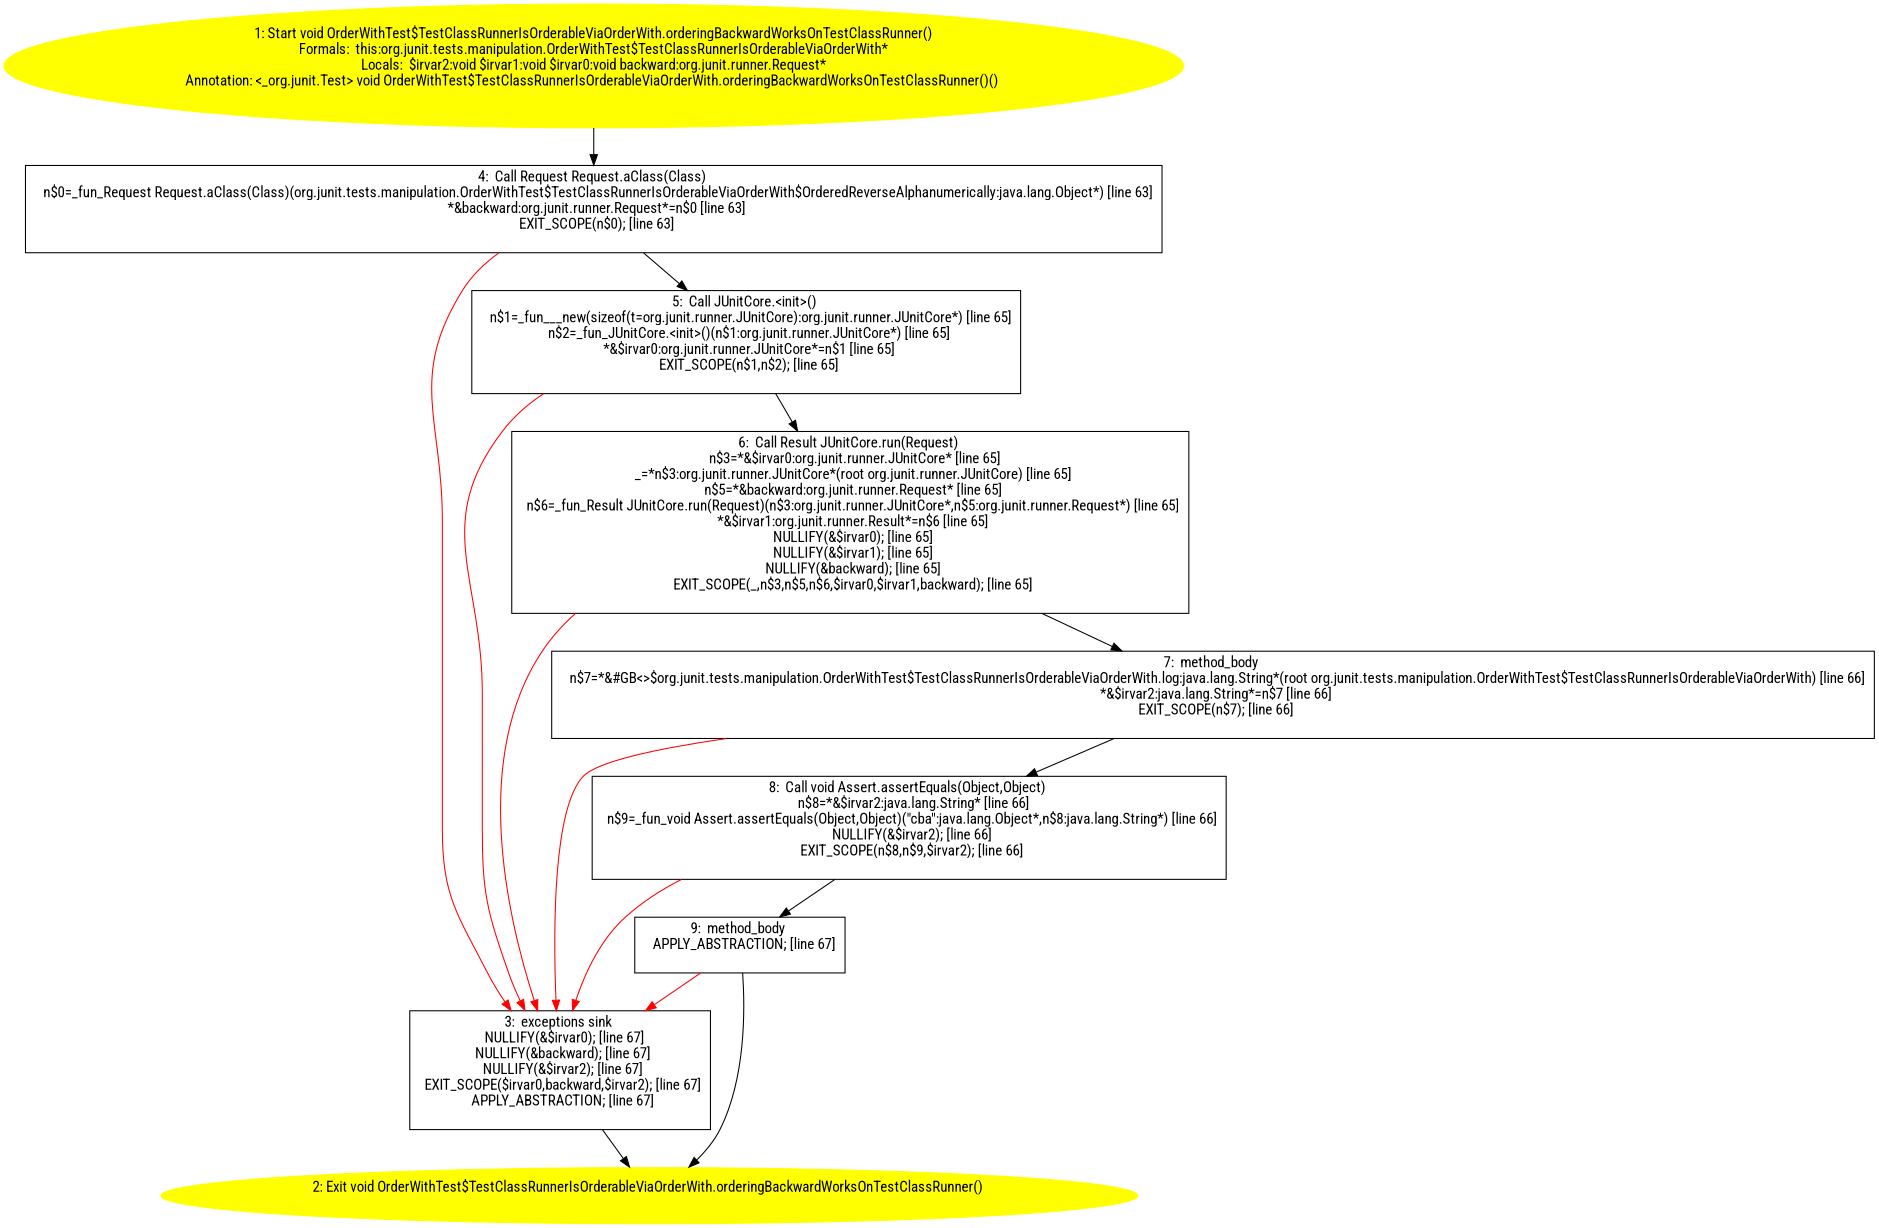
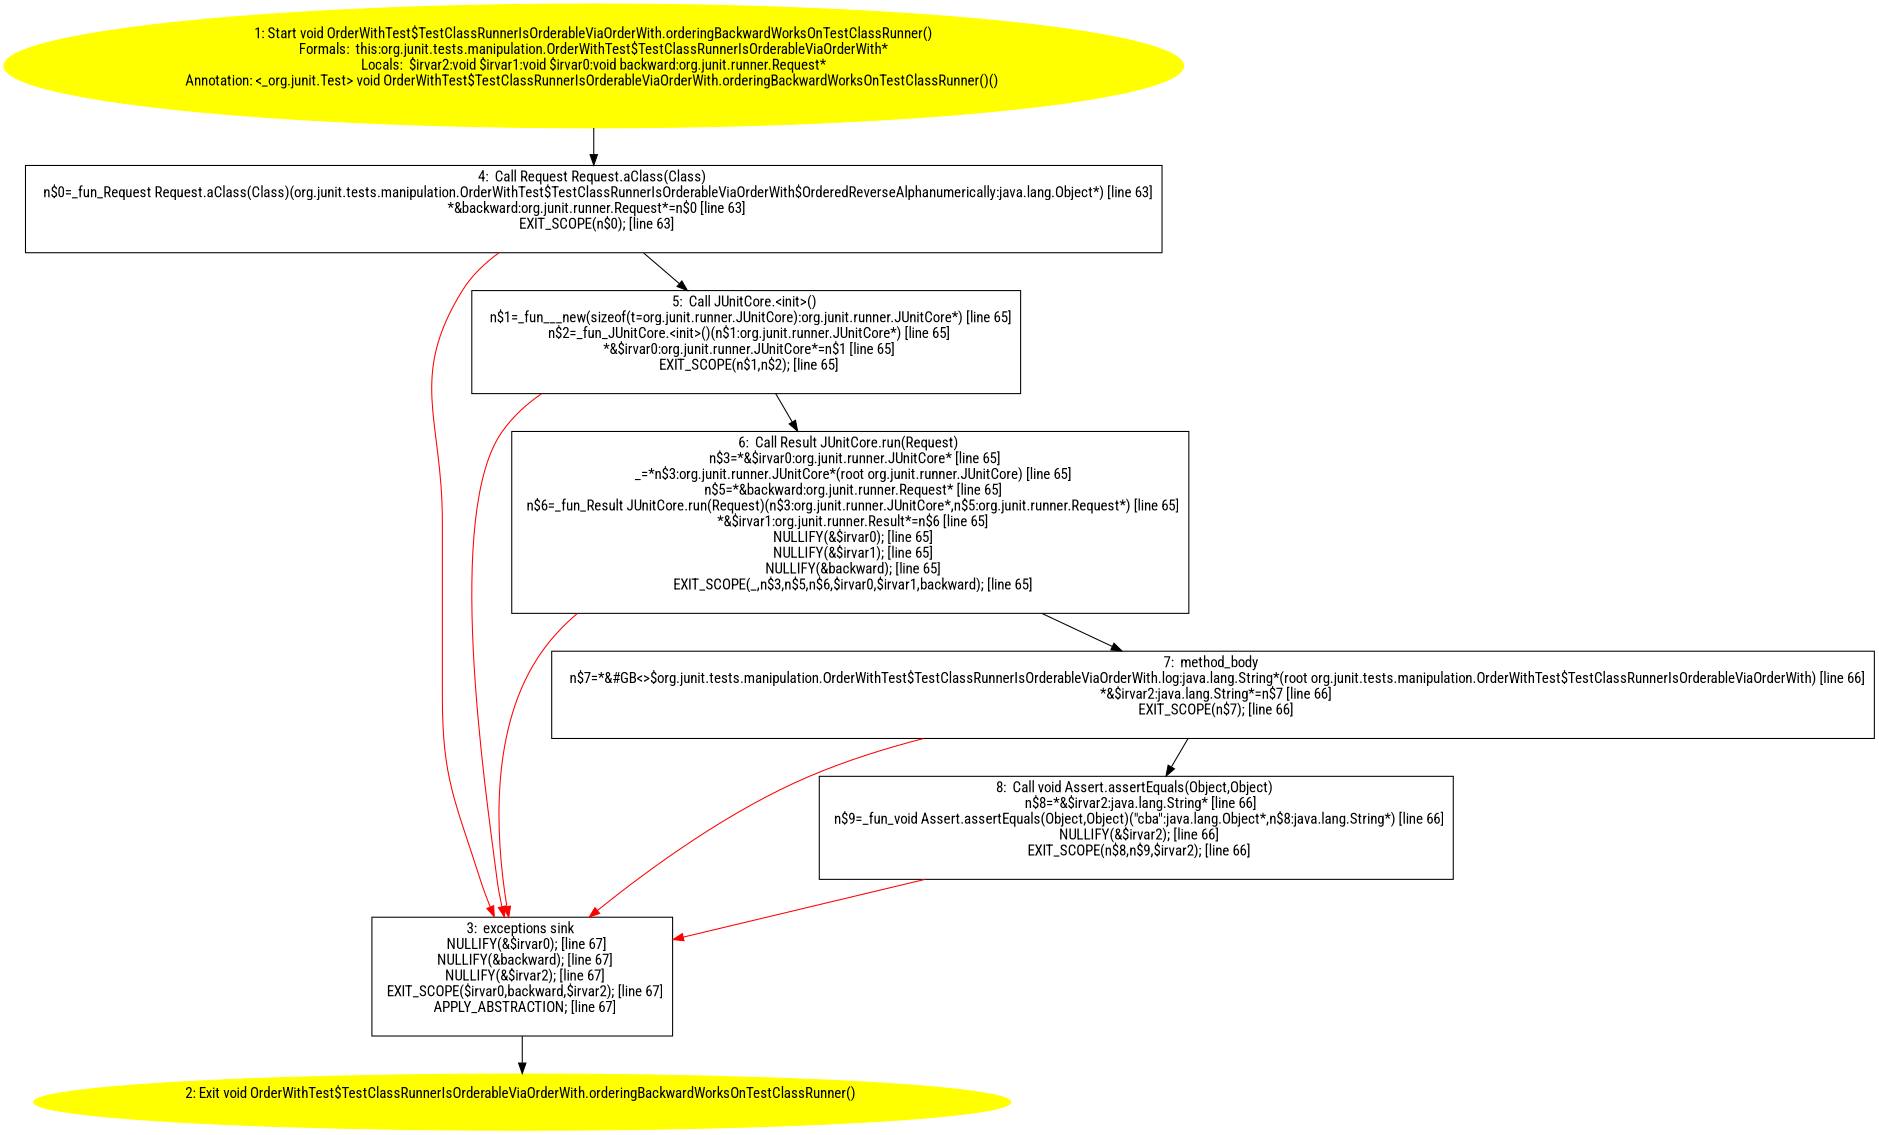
node "9:  method_body APPLY_ABSTRACTION; [line 67]": removed
